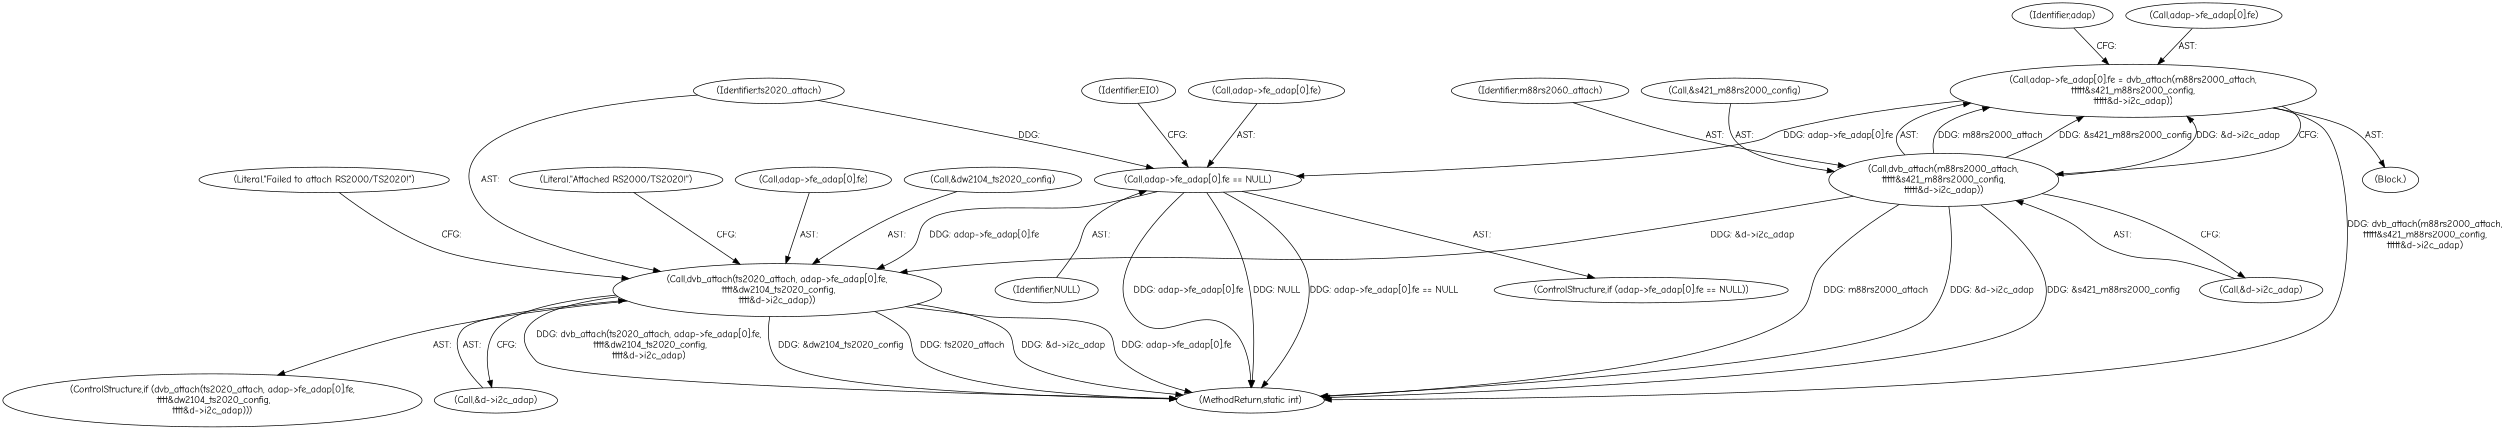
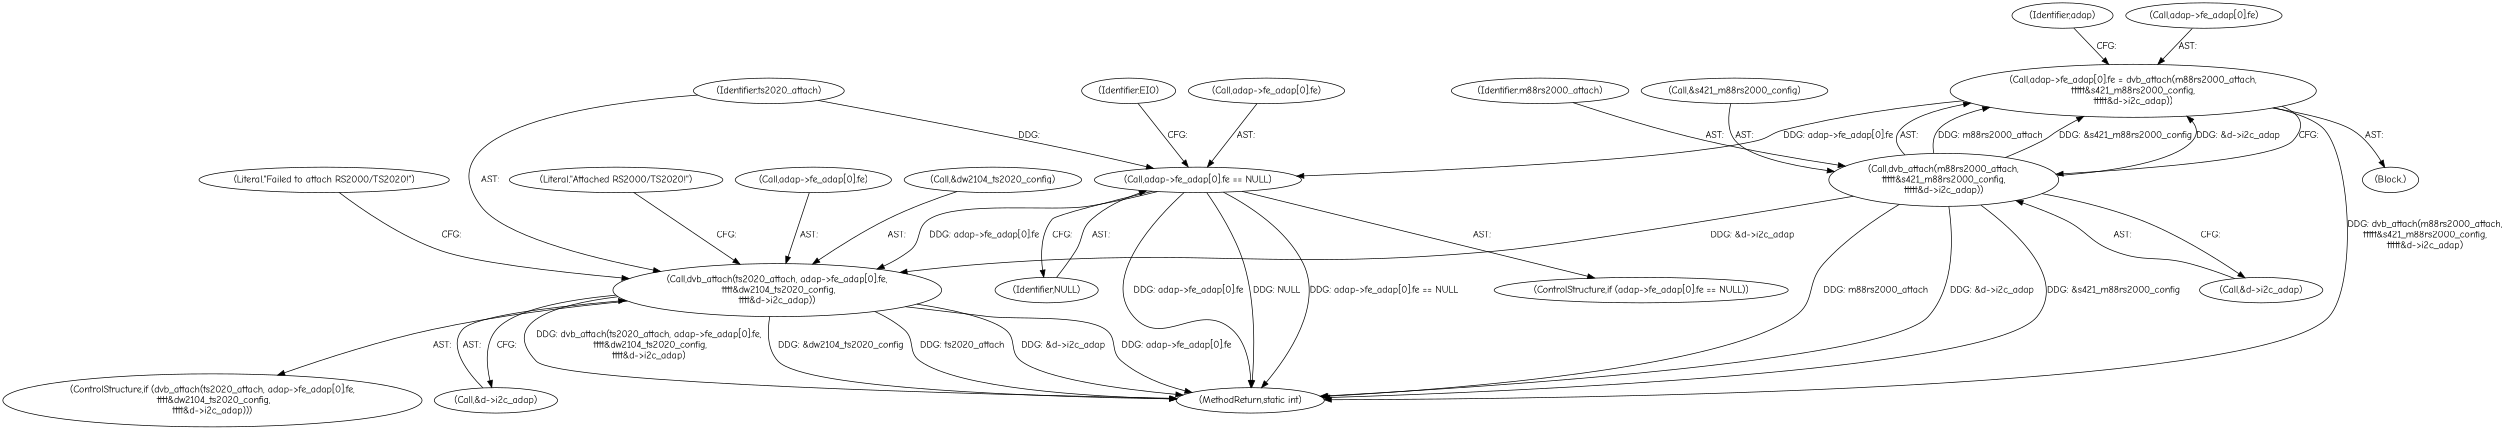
node "(Identifier,m88rs2060_attach)": label "(Identifier,m88rs2060_attach)" -> "(Identifier,m88rs2000_attach)"
edge "(Call,adap->fe_adap[0].fe == NULL)" -> "(Identifier,NULL)": added, label "CFG:"
